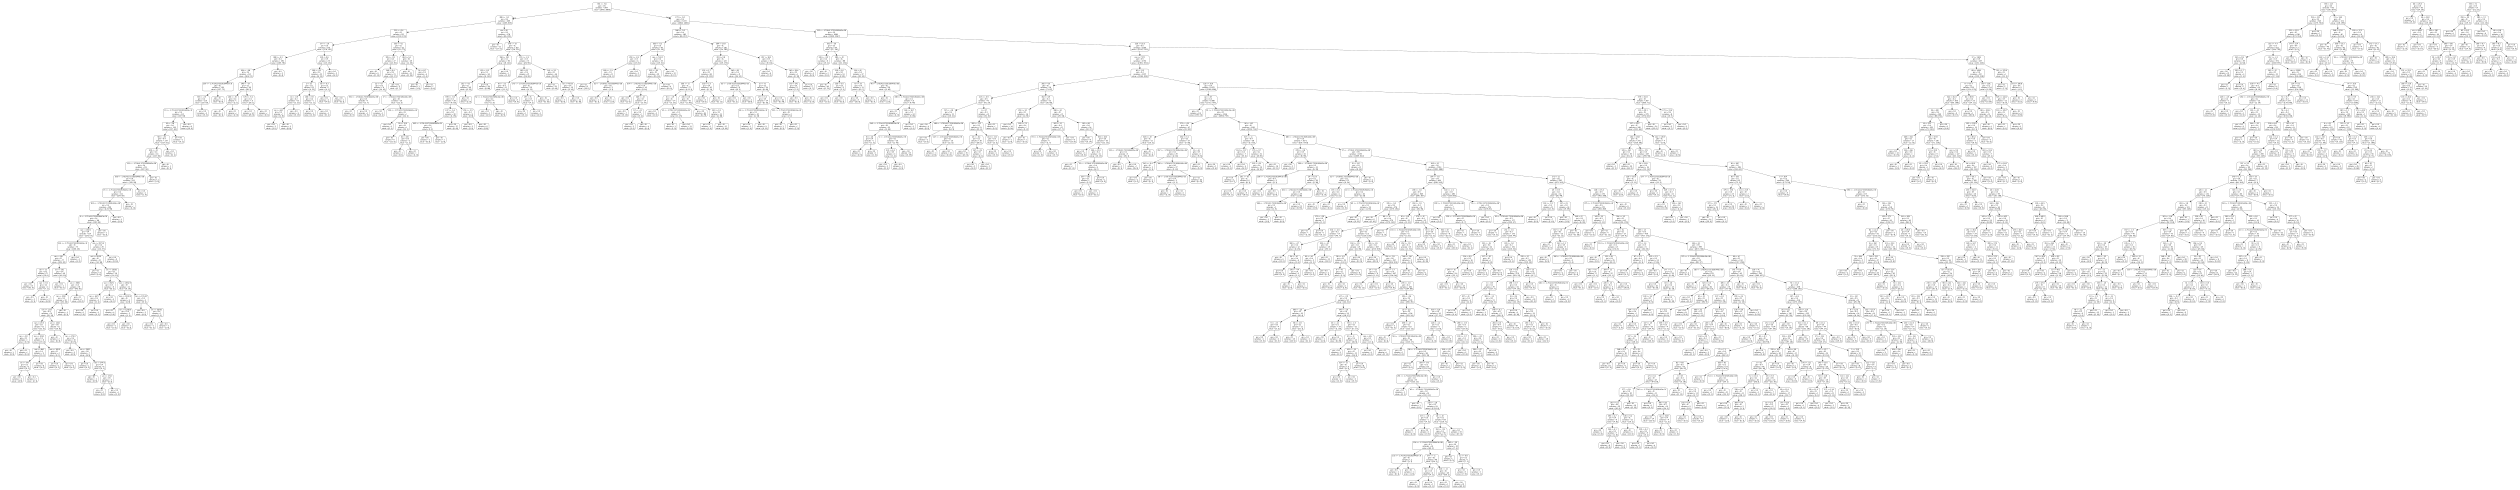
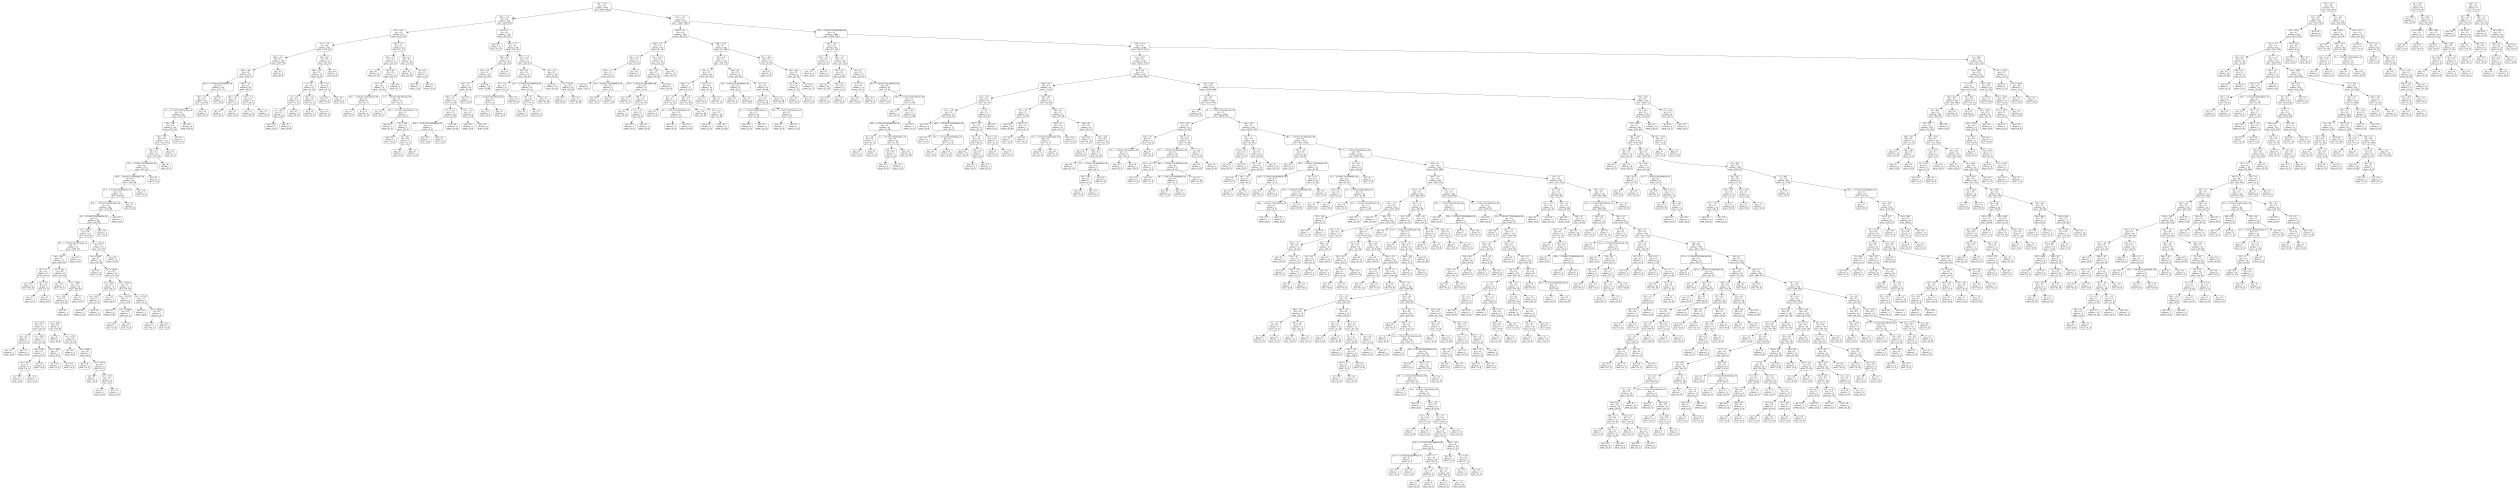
edge "214 <= 4.2 gini = 0.4 samples = 11 value = [9, 3]" -> "382 <= 3.6 gini = 0.4 samples = 209 value = [93, 218]": now "290 <= 4.0 gini = 0.4 samples = 220 value = [102, 221]" -> "382 <= 3.6 gini = 0.4 samples = 209 value = [93, 218]"
node "rain <= 117.5 gini = 0.4 samples = 31 value = [32, 13]": removed
